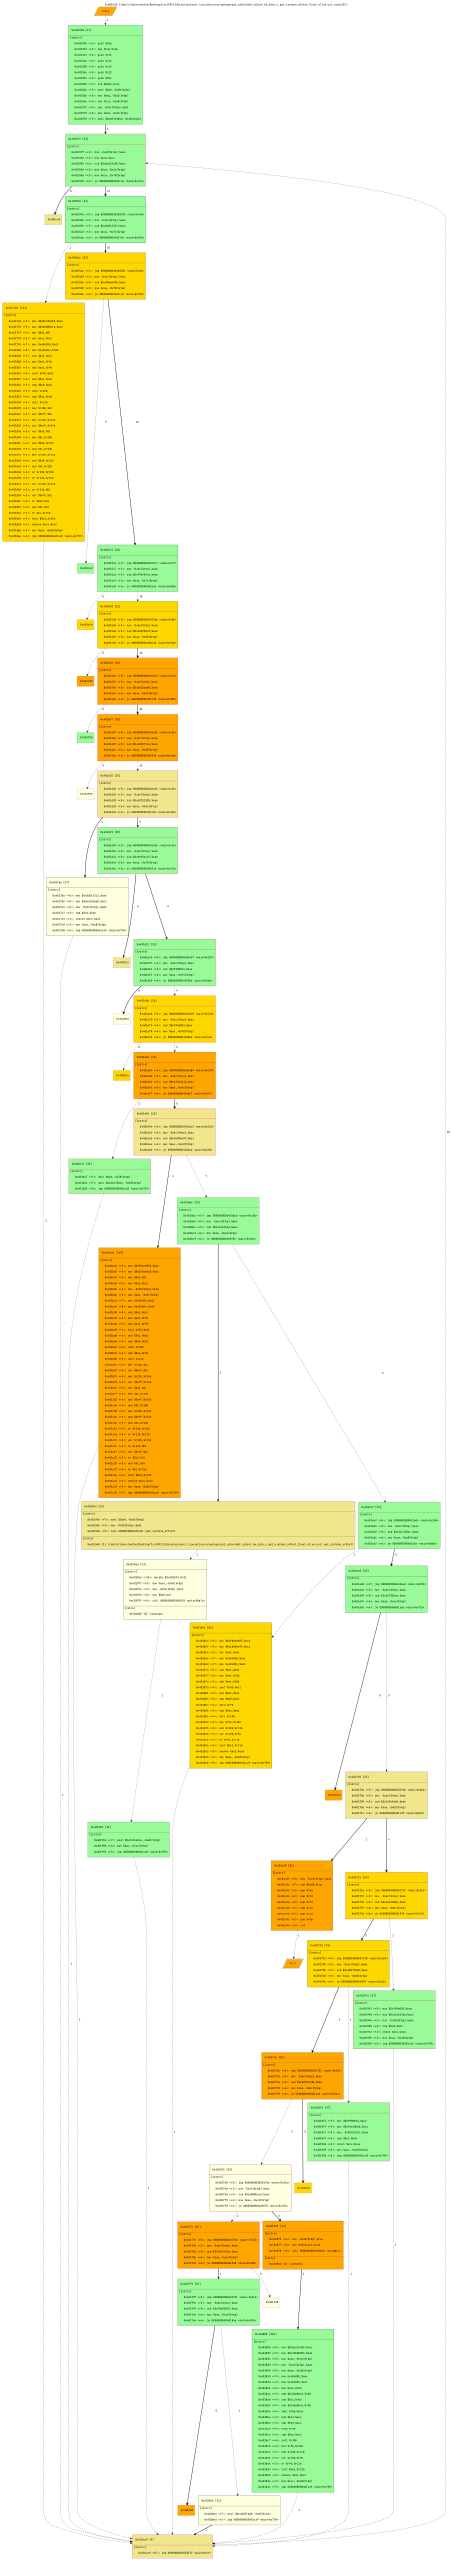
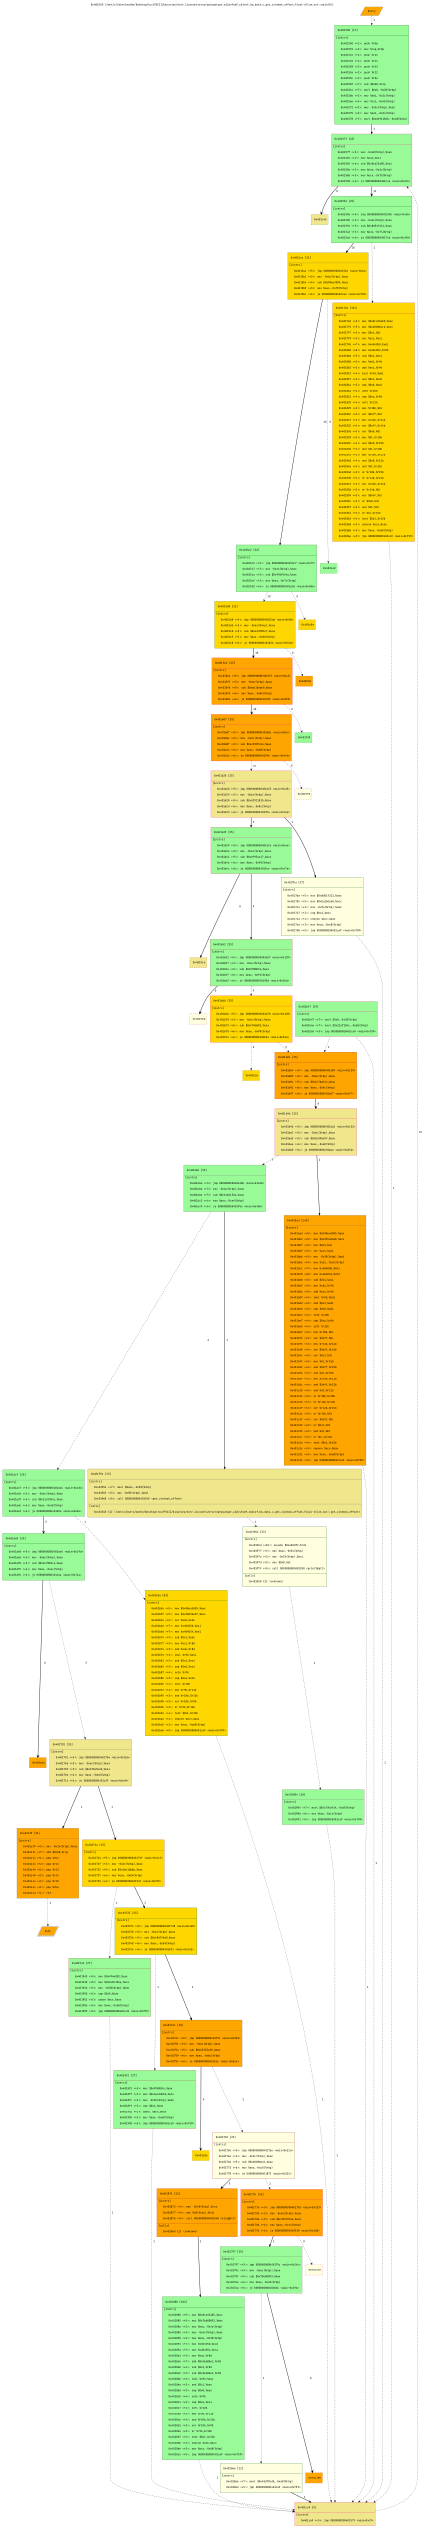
edge "0x401684 [25]" -> "0x401b47 [19]": reversed
